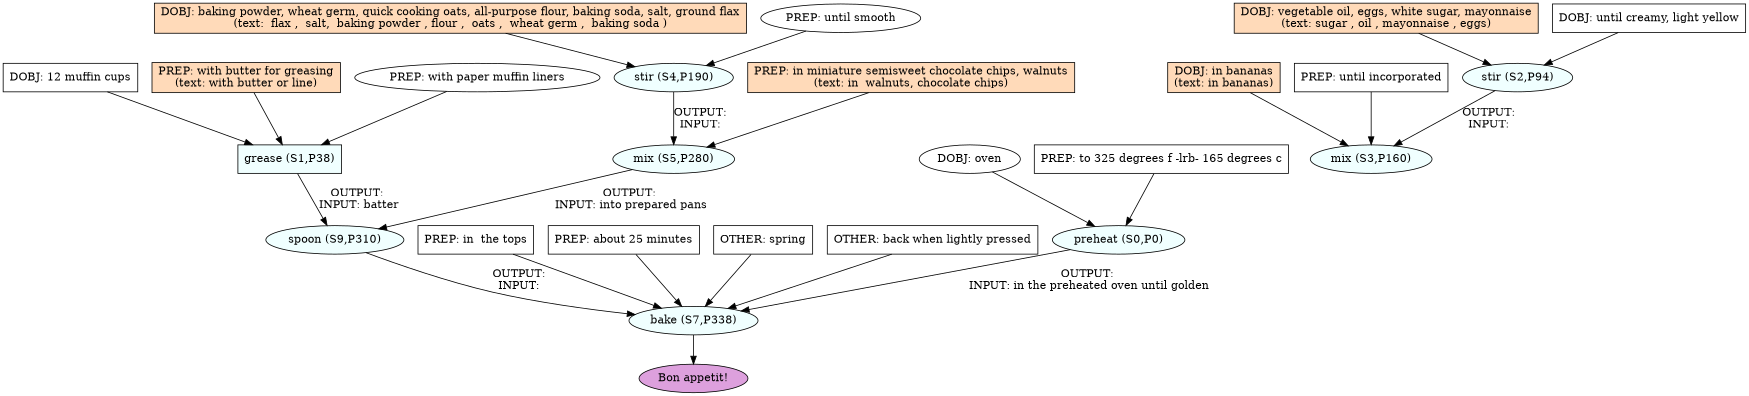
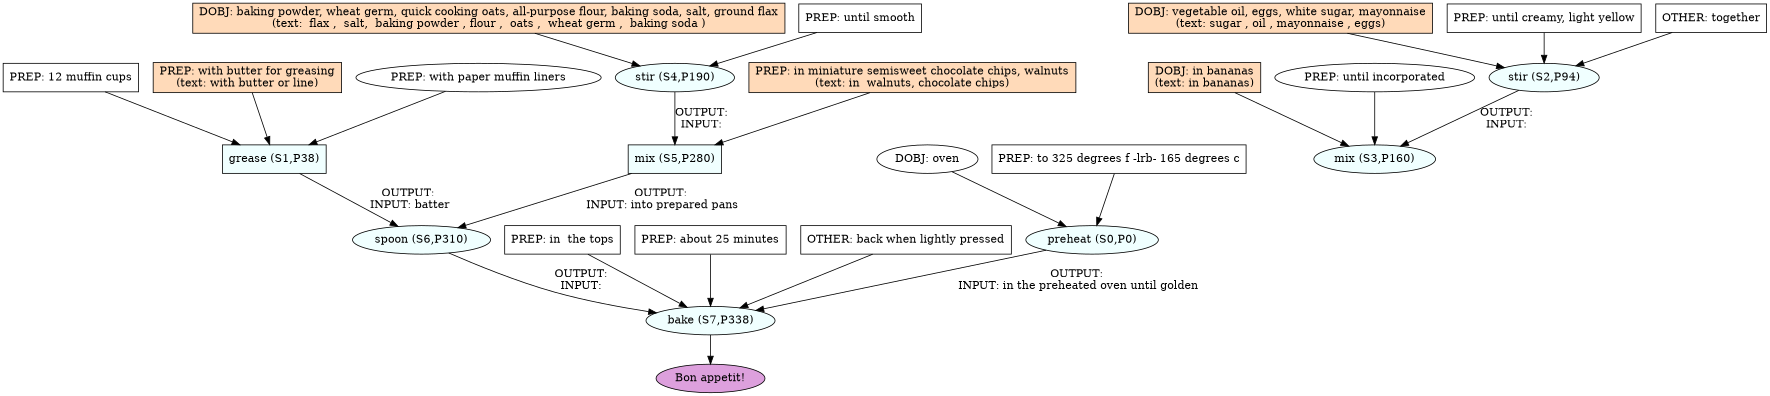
node "PREP: until smooth": shape ellipse -> box
node "DOBJ: until creamy, light yellow": label "DOBJ: until creamy, light yellow" -> "PREP: until creamy, light yellow"
node "OTHER: together": added
node "DOBJ: 12 muffin cups": label "DOBJ: 12 muffin cups" -> "PREP: 12 muffin cups"
node "PREP: until incorporated": shape box -> ellipse
node "mix (S5,P280)": shape ellipse -> box
node "spoon (S9,P310)": label "spoon (S9,P310)" -> "spoon (S6,P310)"
node "OTHER: spring": removed
